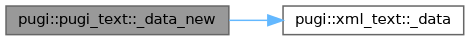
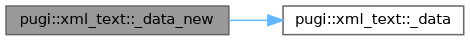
node "pugi::pugi_text::_data_new": label "pugi::pugi_text::_data_new" -> "pugi::xml_text::_data_new"
